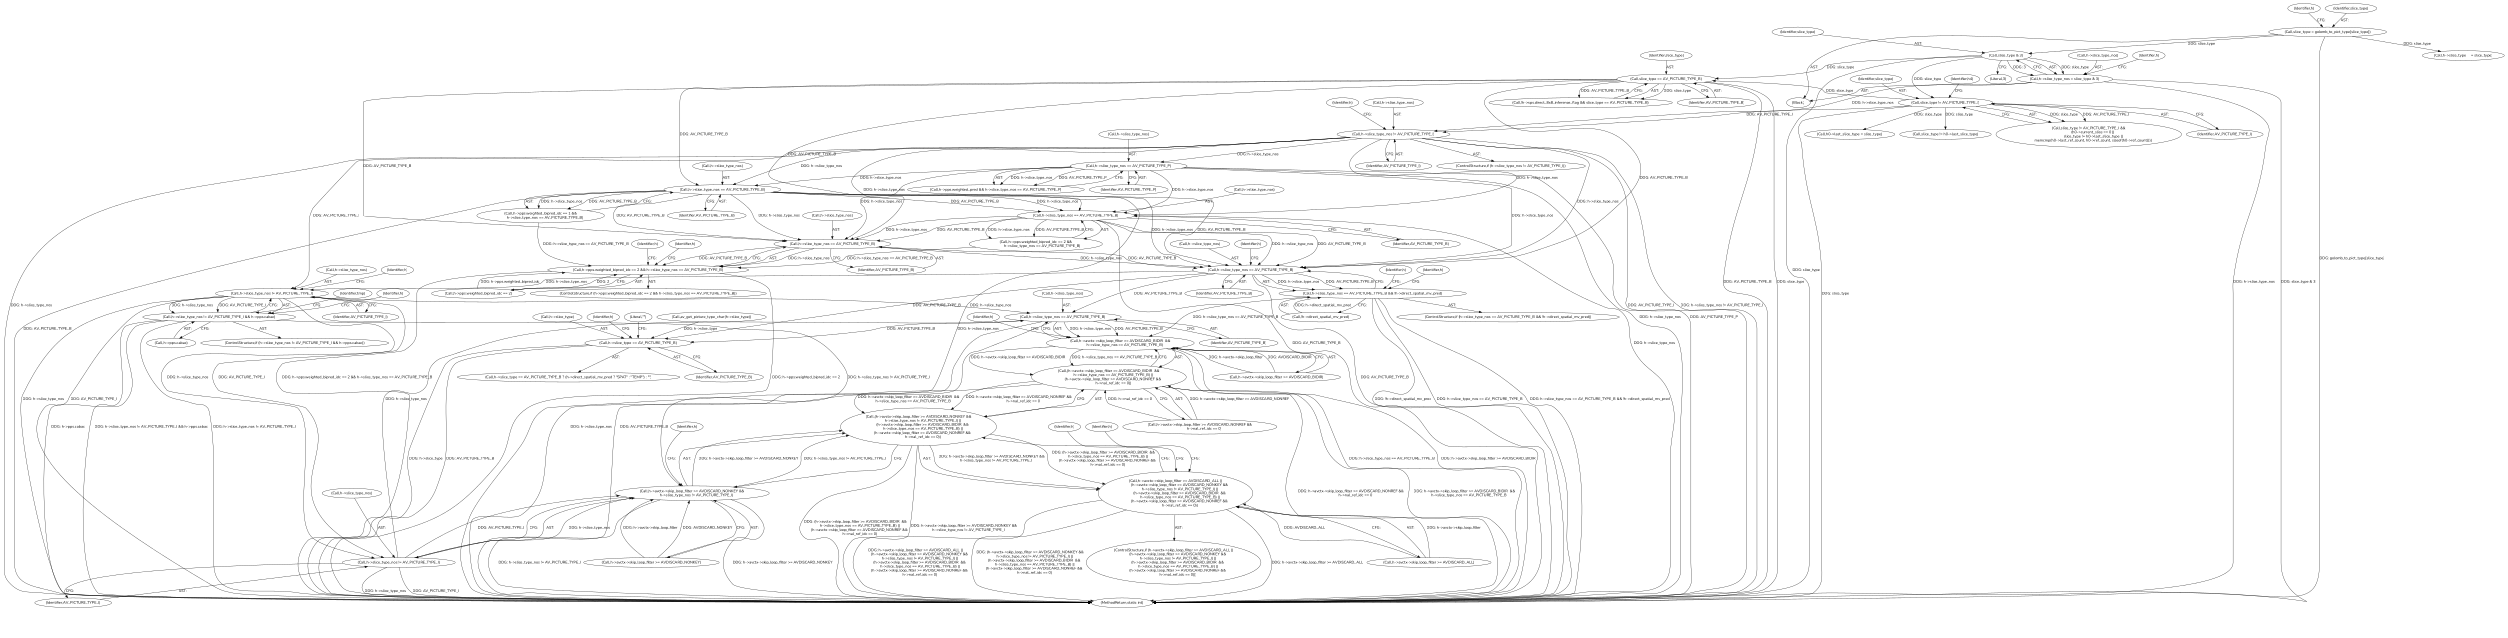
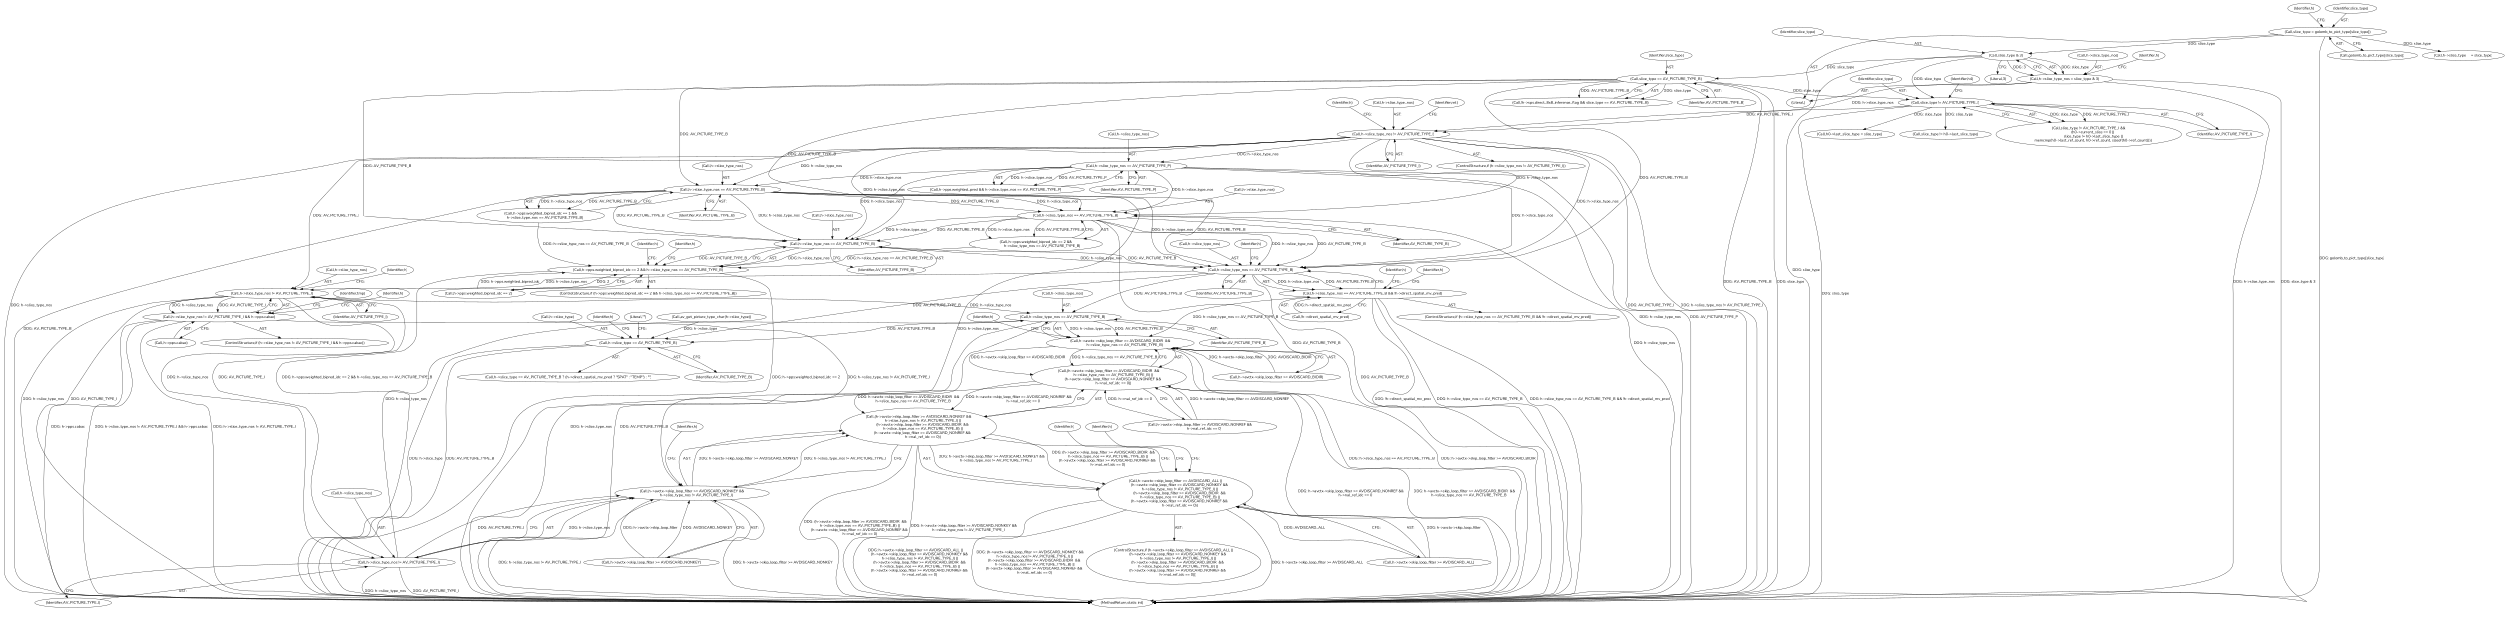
node "(Call,golomb_to_pict_type[slice_type])": added
edge "(Call,slice_type != AV_PICTURE_TYPE_I)" -> "(Call,slice_type == AV_PICTURE_TYPE_B)": reversed
node "(Identifier,ret)": added
node "(Block,)": label "(Block,)" -> "(Literal,)"
